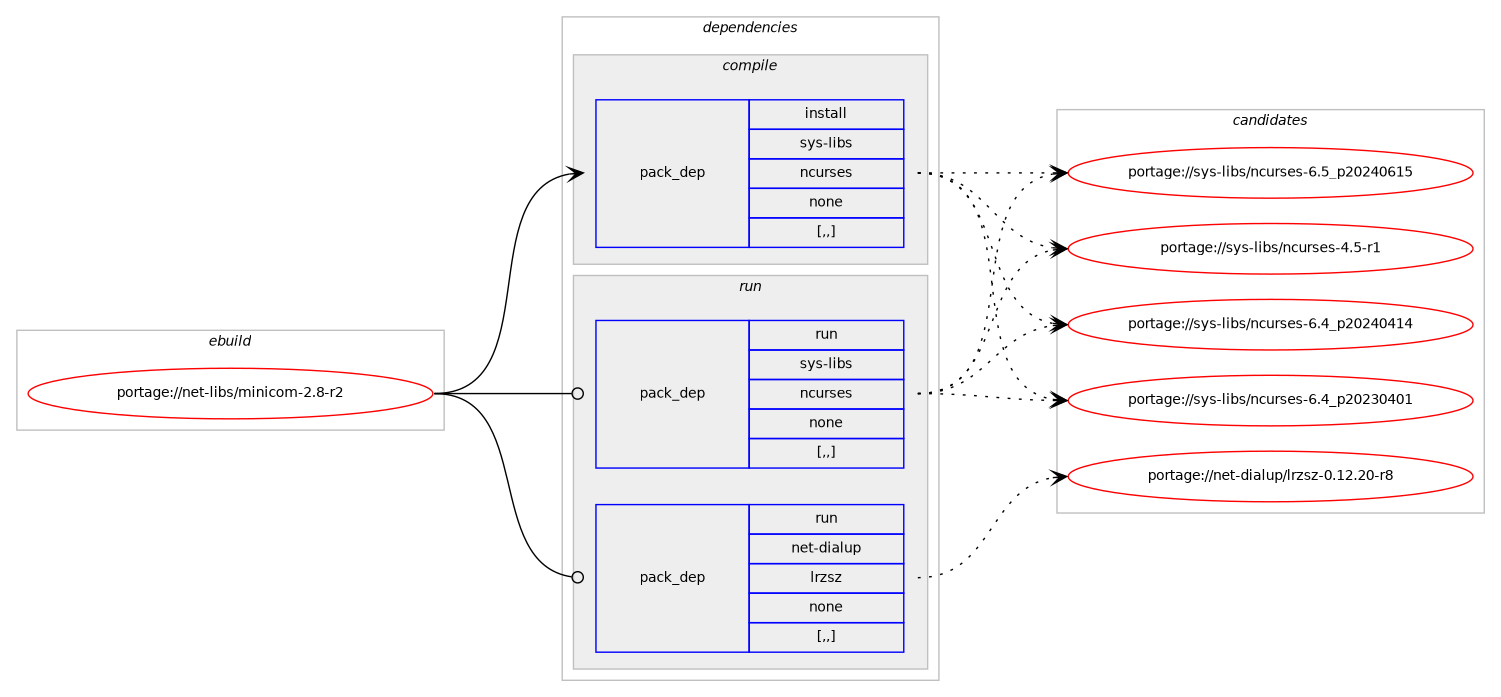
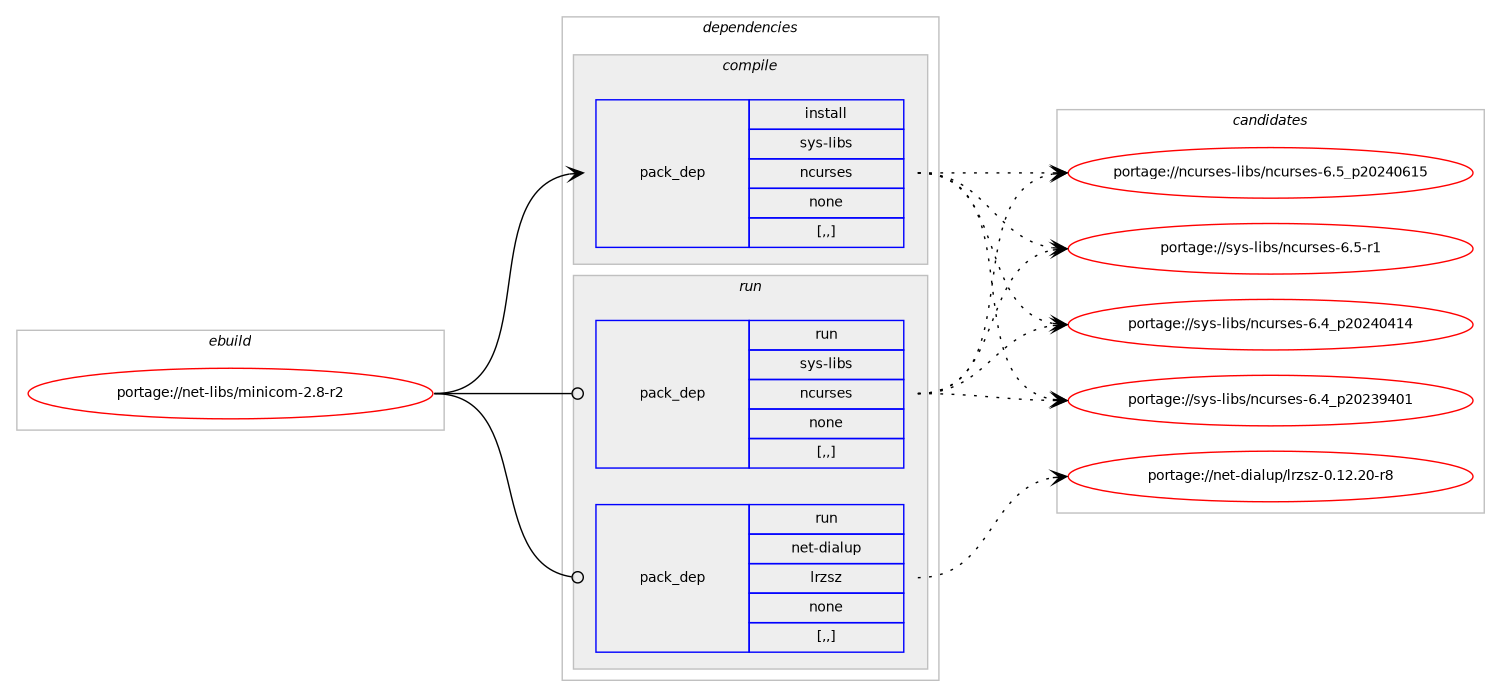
node "portage://sys-libs/ncurses-6.5_p20240615": label "portage://sys-libs/ncurses-6.5_p20240615" -> "portage://ncurses-libs/ncurses-6.5_p20240615"
node "portage://sys-libs/ncurses-4.5-r1": label "portage://sys-libs/ncurses-4.5-r1" -> "portage://sys-libs/ncurses-6.5-r1"
node "portage://sys-libs/ncurses-6.4_p20230401": label "portage://sys-libs/ncurses-6.4_p20230401" -> "portage://sys-libs/ncurses-6.4_p20239401"
